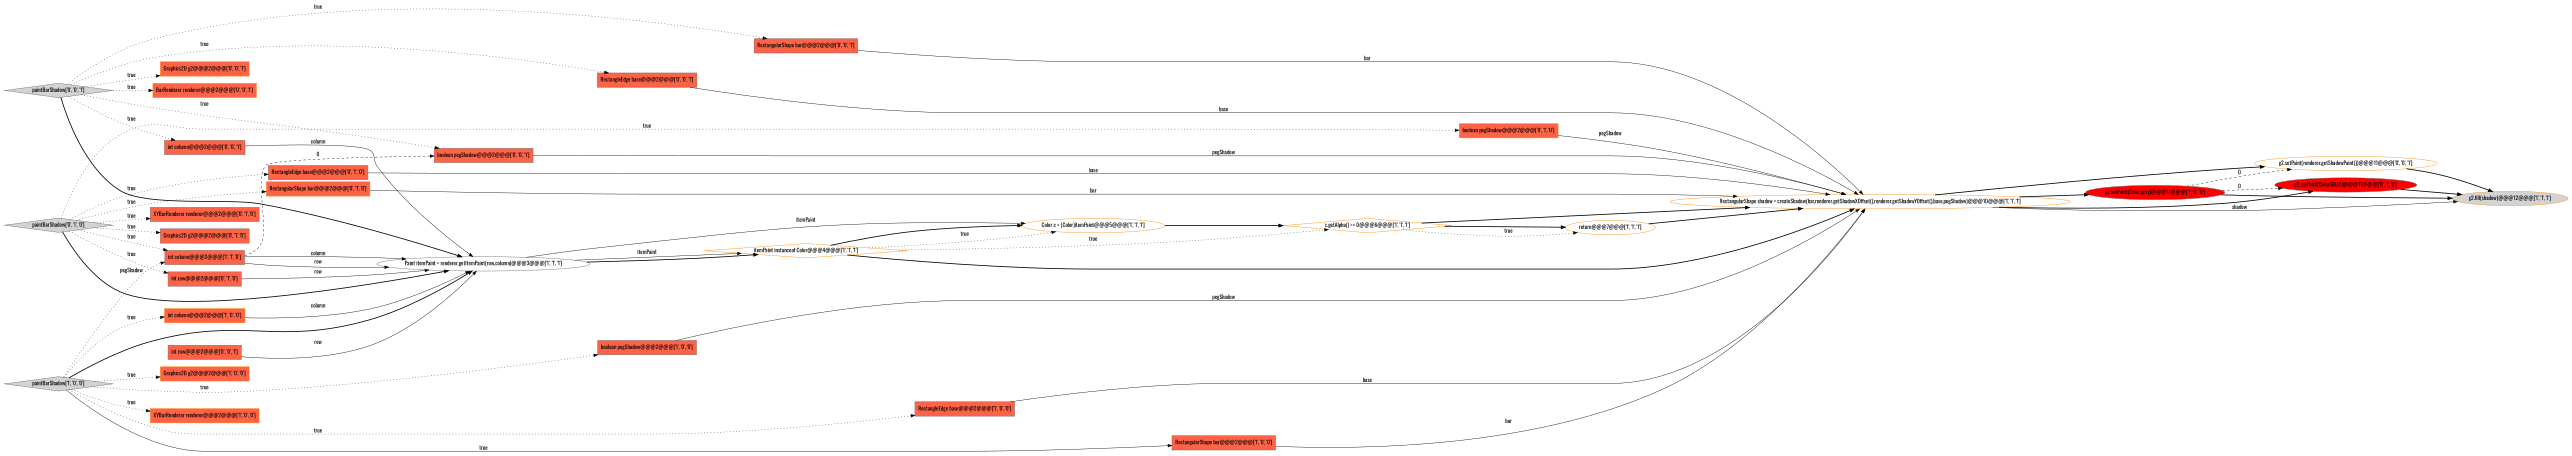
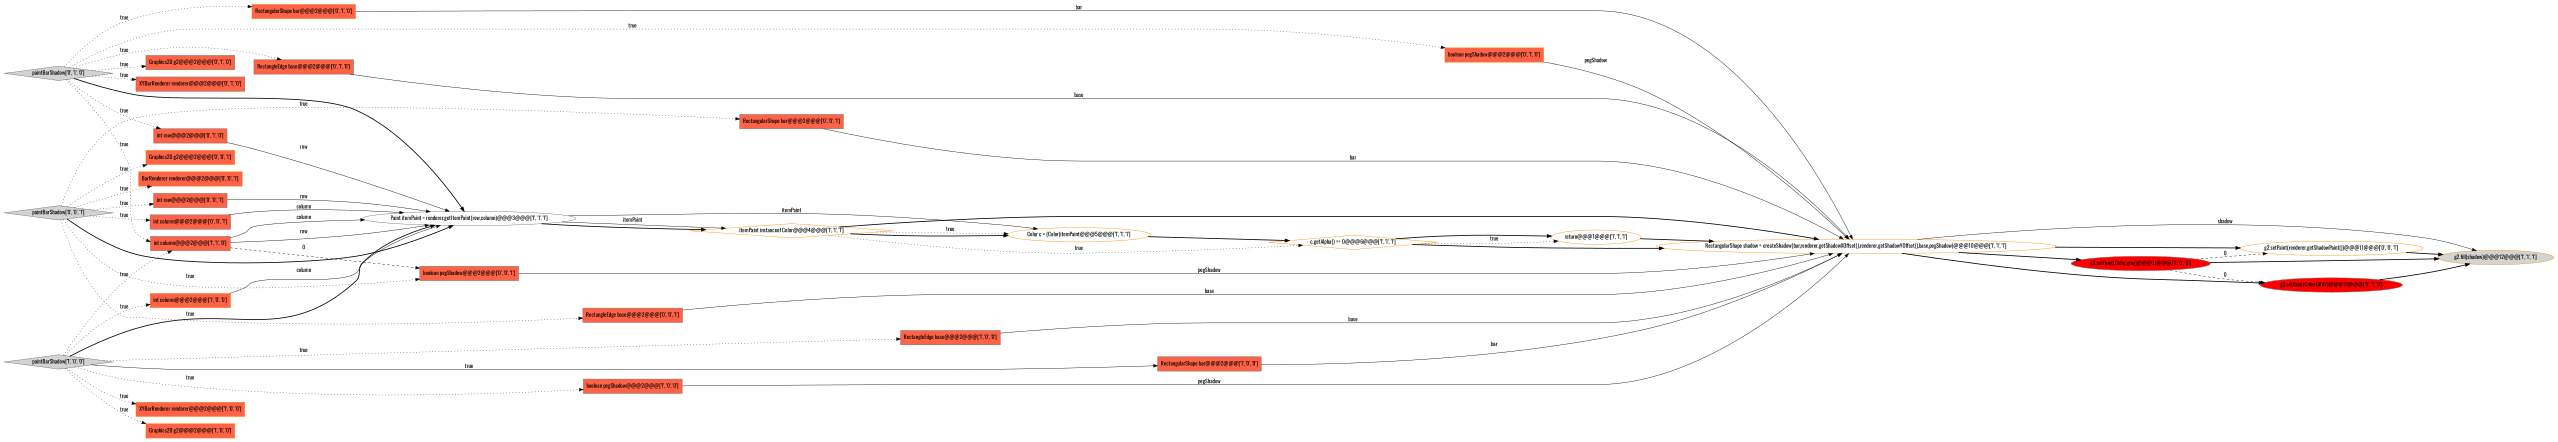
edge "paintBarShadow['0', '0', '1']" -> "int row@@@2@@@['0', '0', '1']": added, label "true"
edge "paintBarShadow['1', '0', '0']" -> "int column@@@2@@@['1', '1', '0']": label "pegShadow" -> "true"
